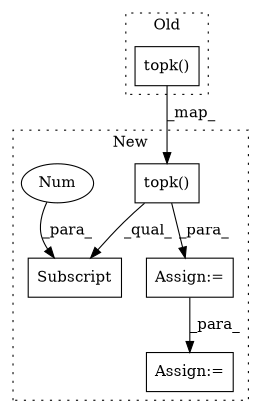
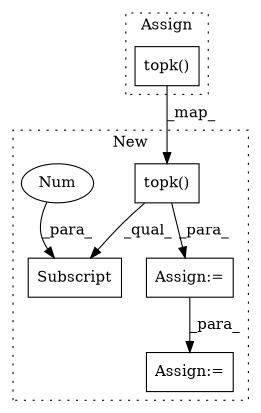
cluster "Old": label "Old" -> "Assign"
